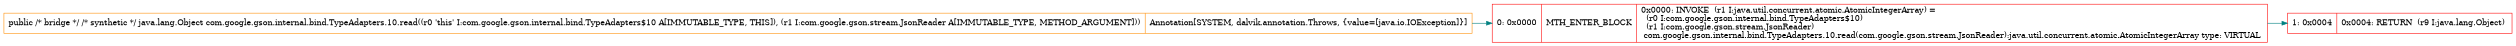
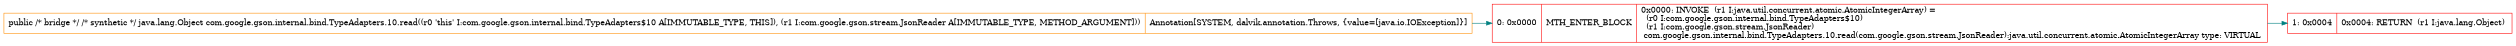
node "1: 0x0004": text "0x0004: RETURN  (r9 I:java.lang.Object)" -> "0x0004: RETURN  (r1 I:java.lang.Object)"
